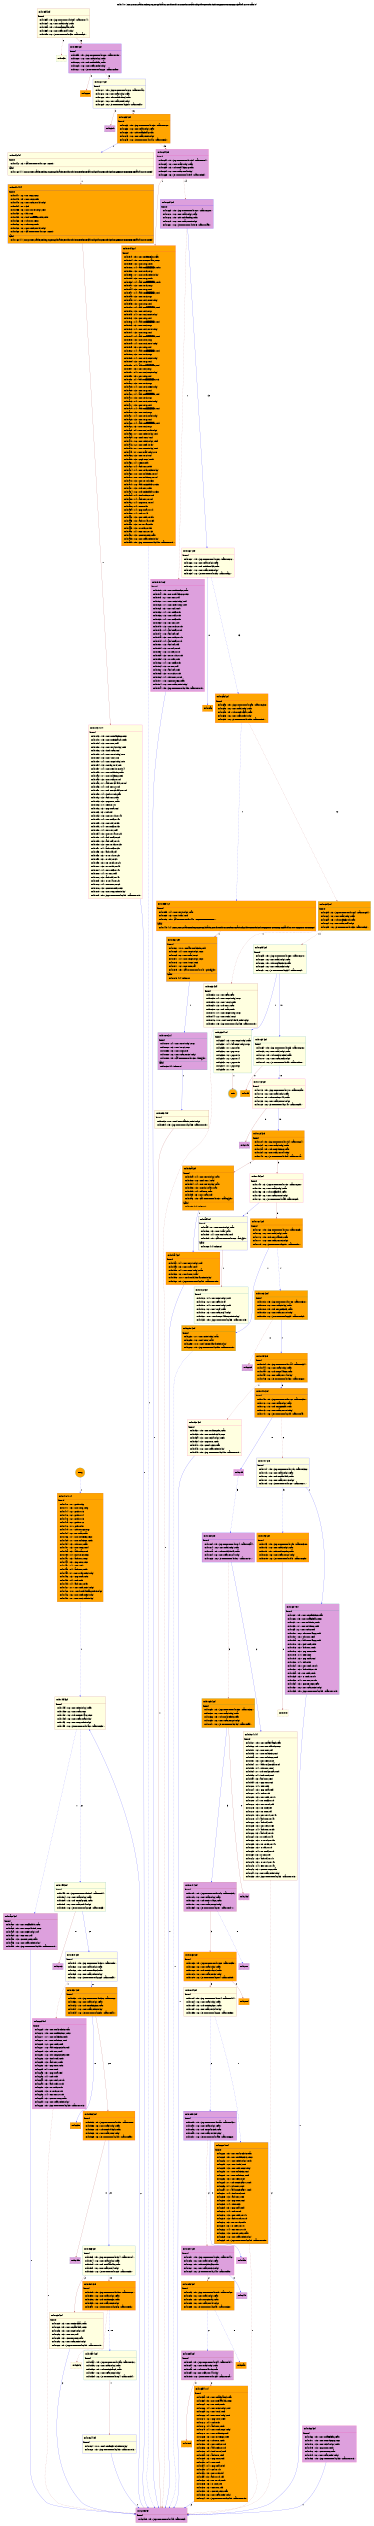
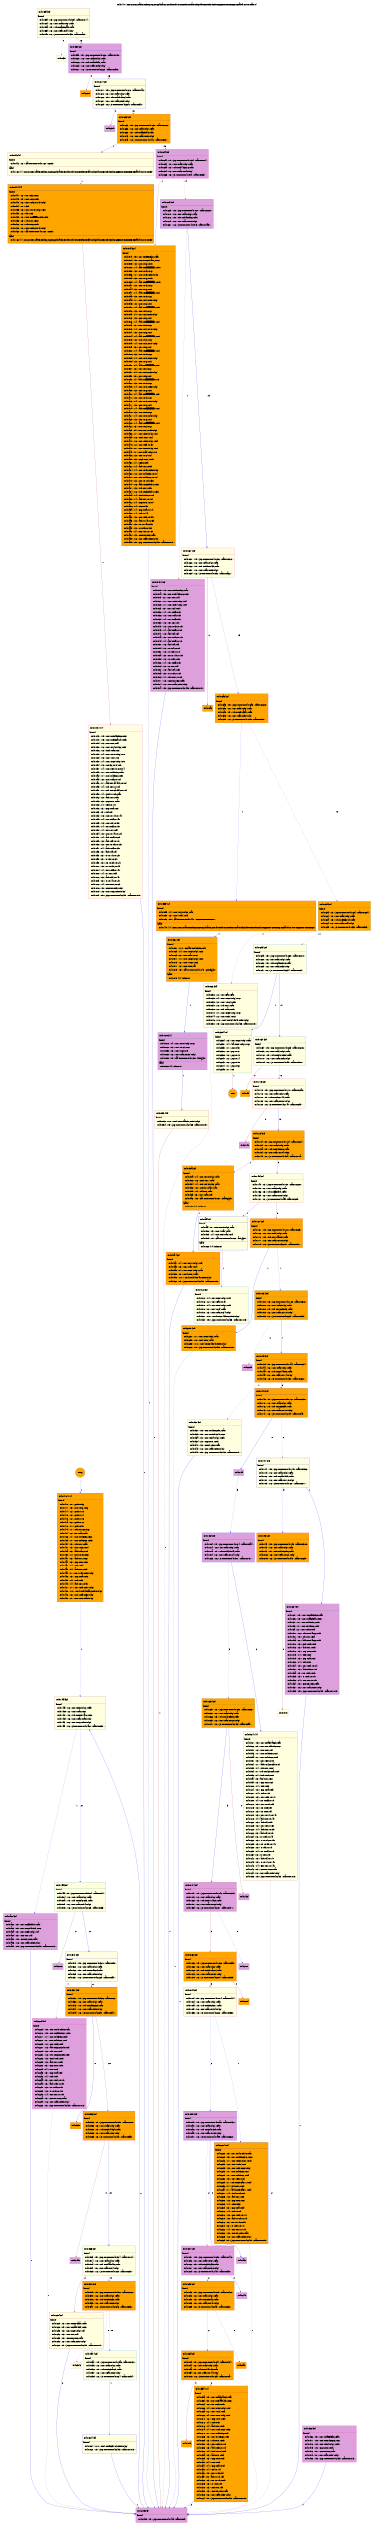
node "0x4018ef [28]": fillcolor plum -> orange
